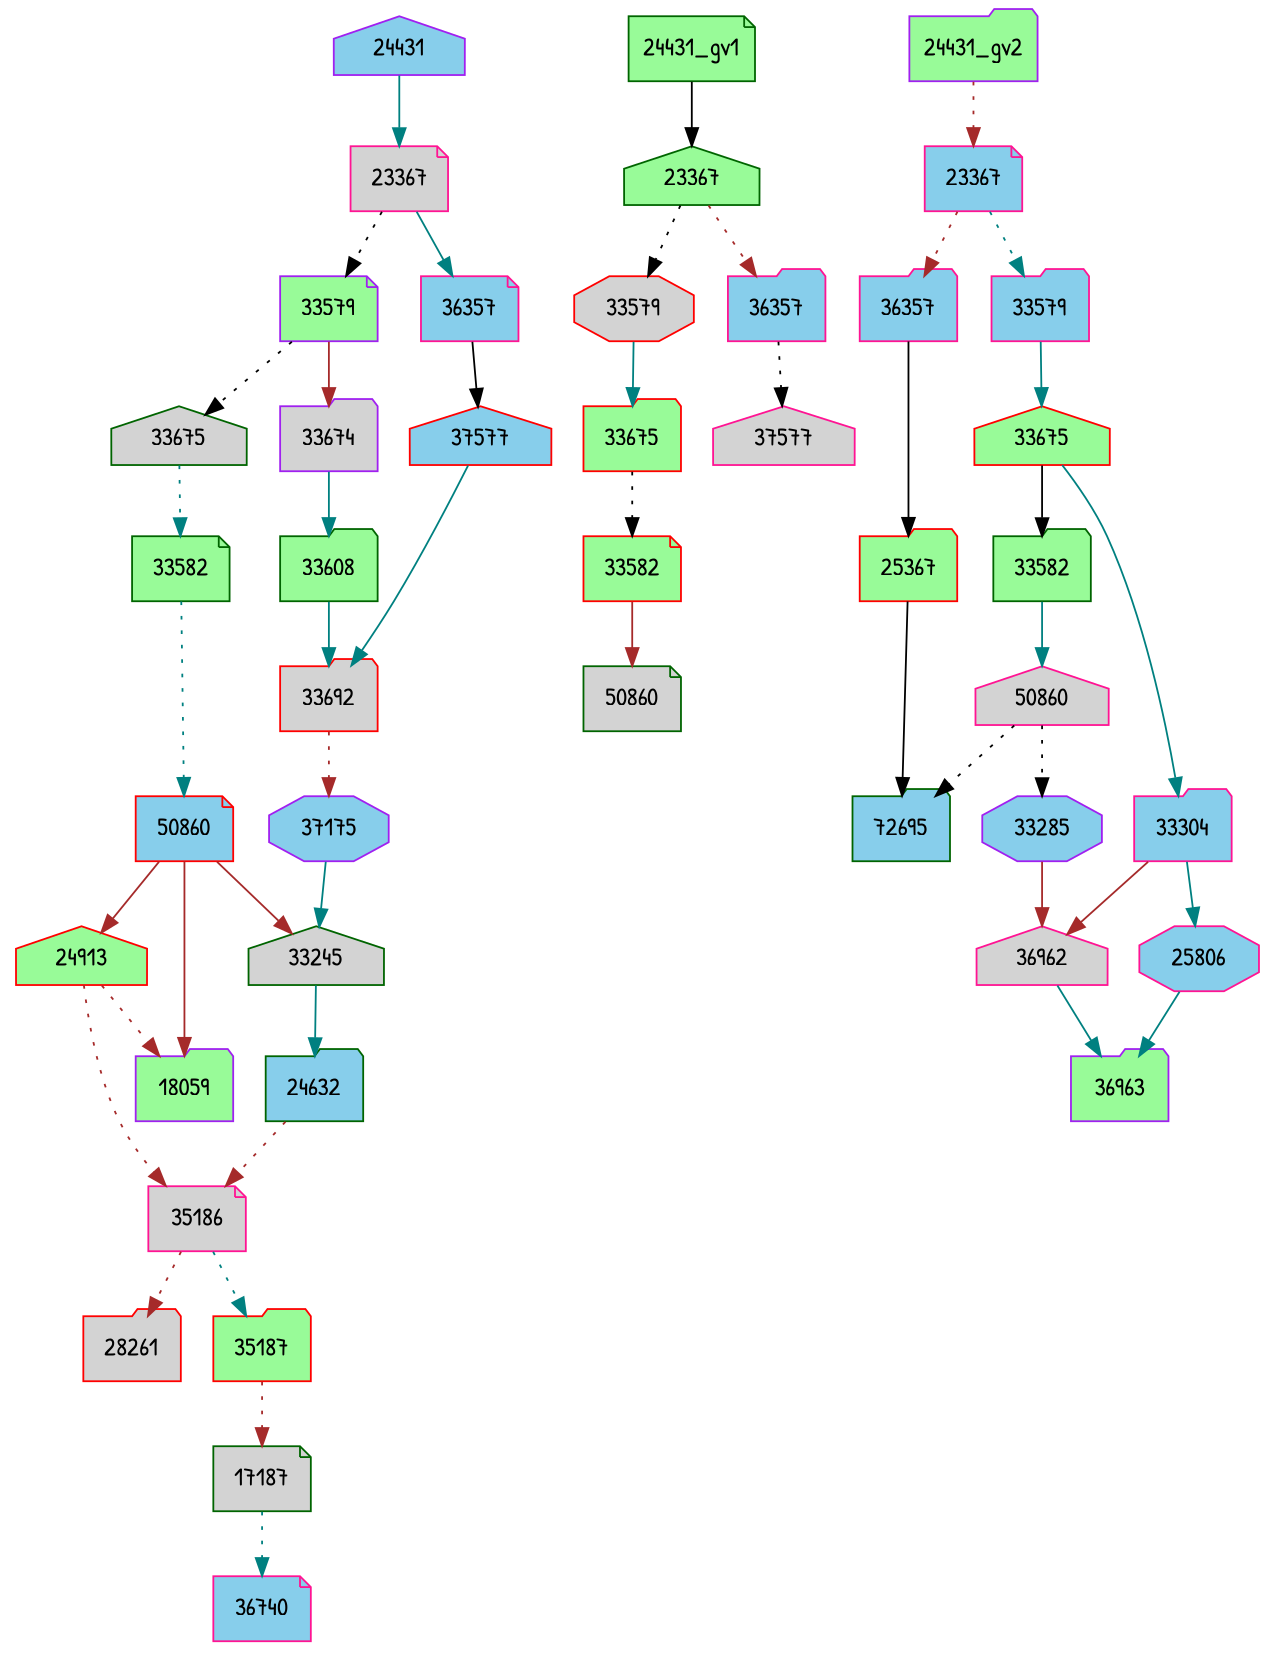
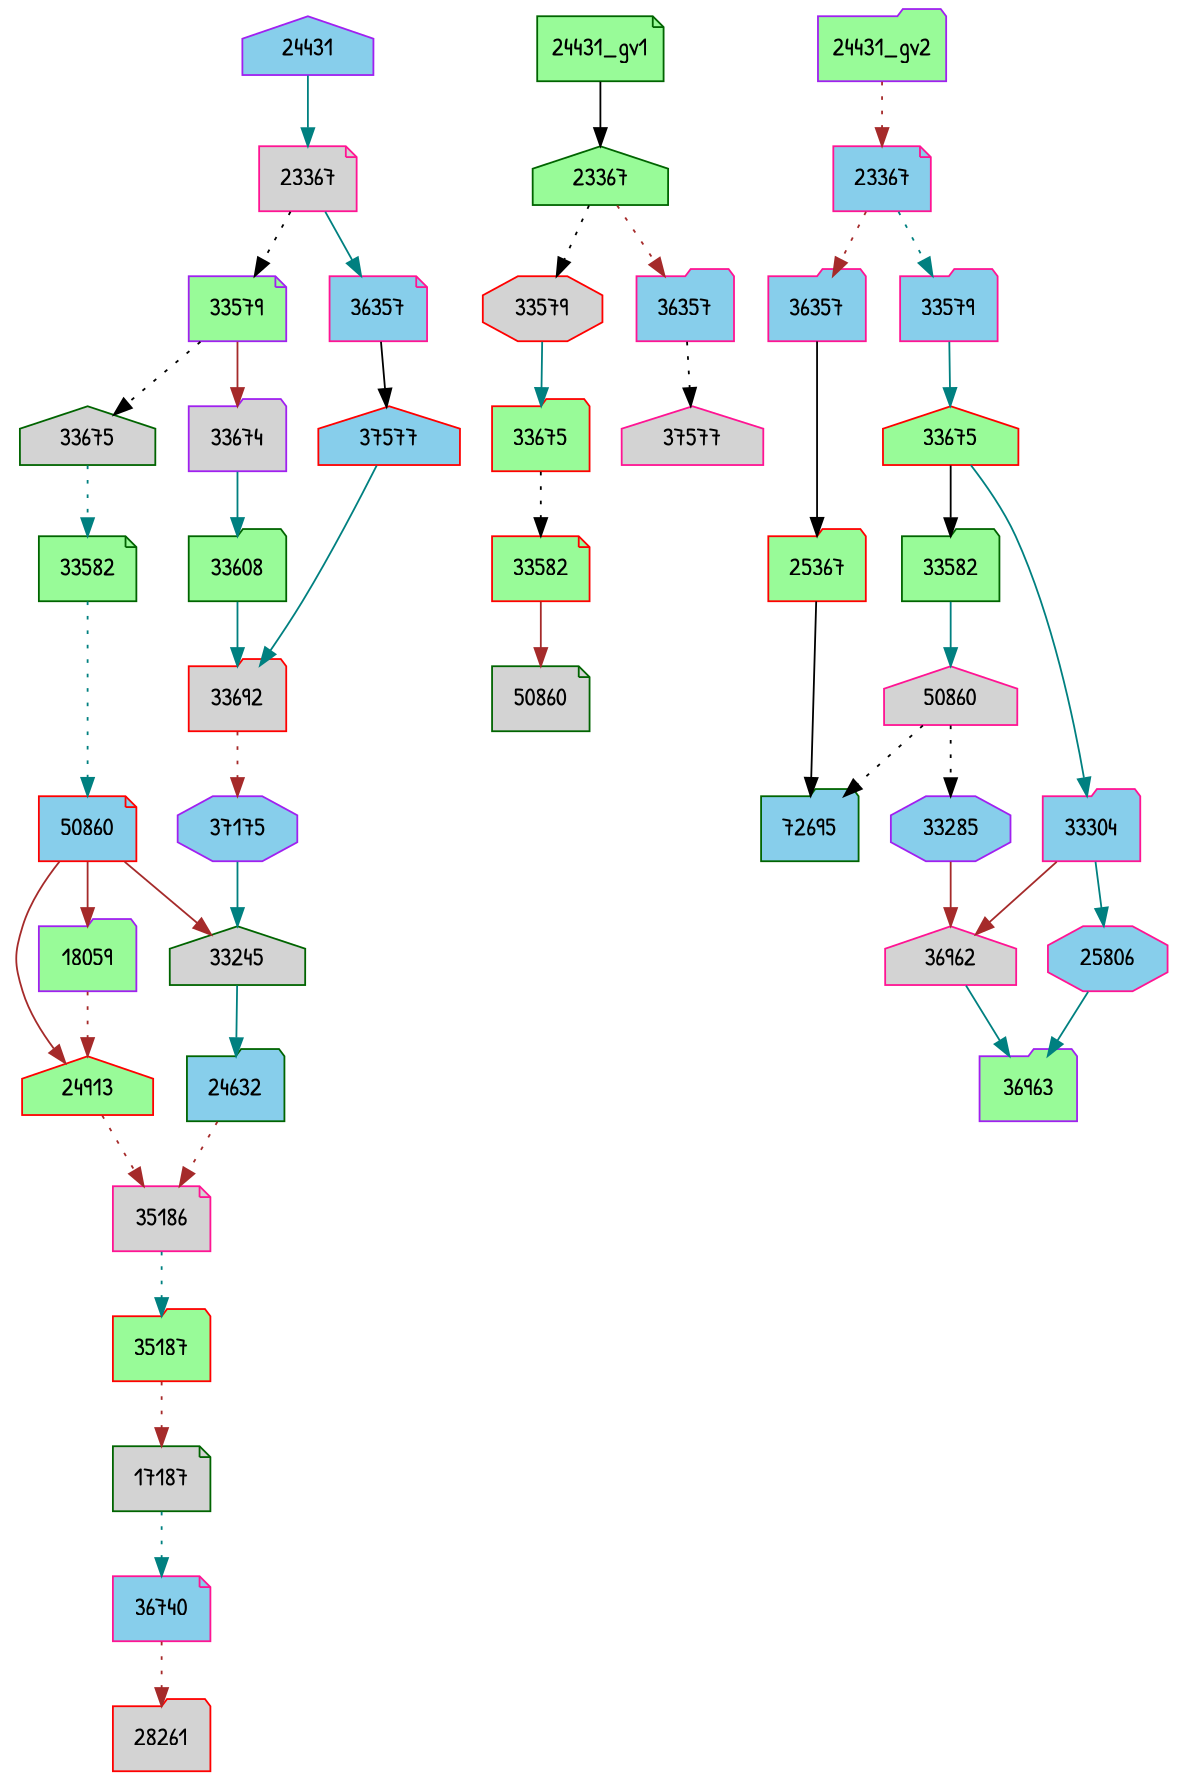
edge "24913" -> "18059": reversed
edge "35186" -> "28261": now "36740" -> "28261"
